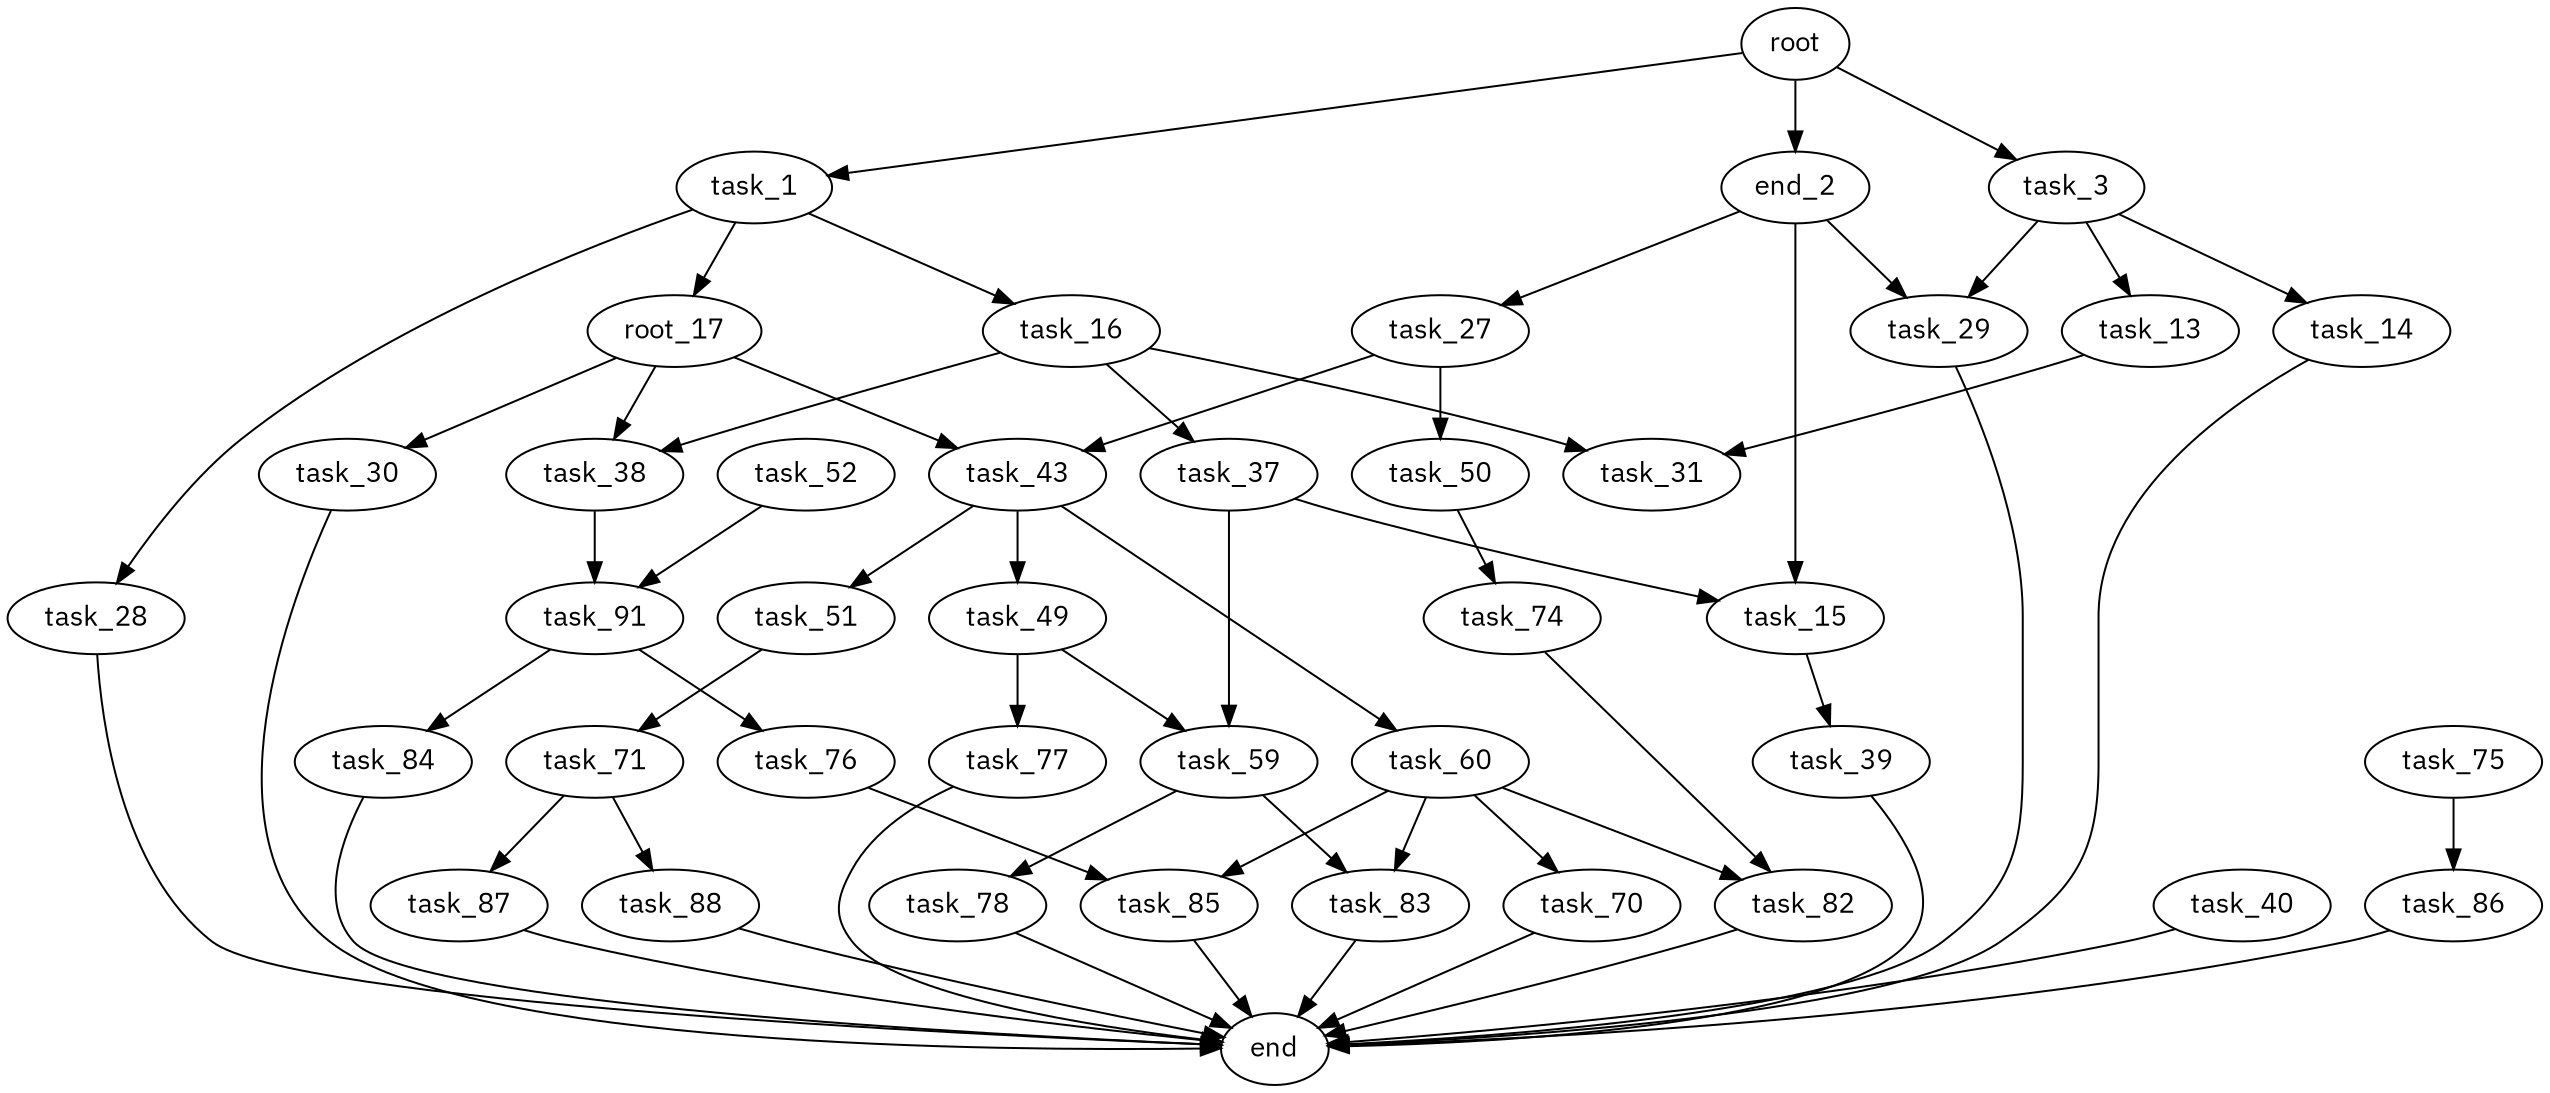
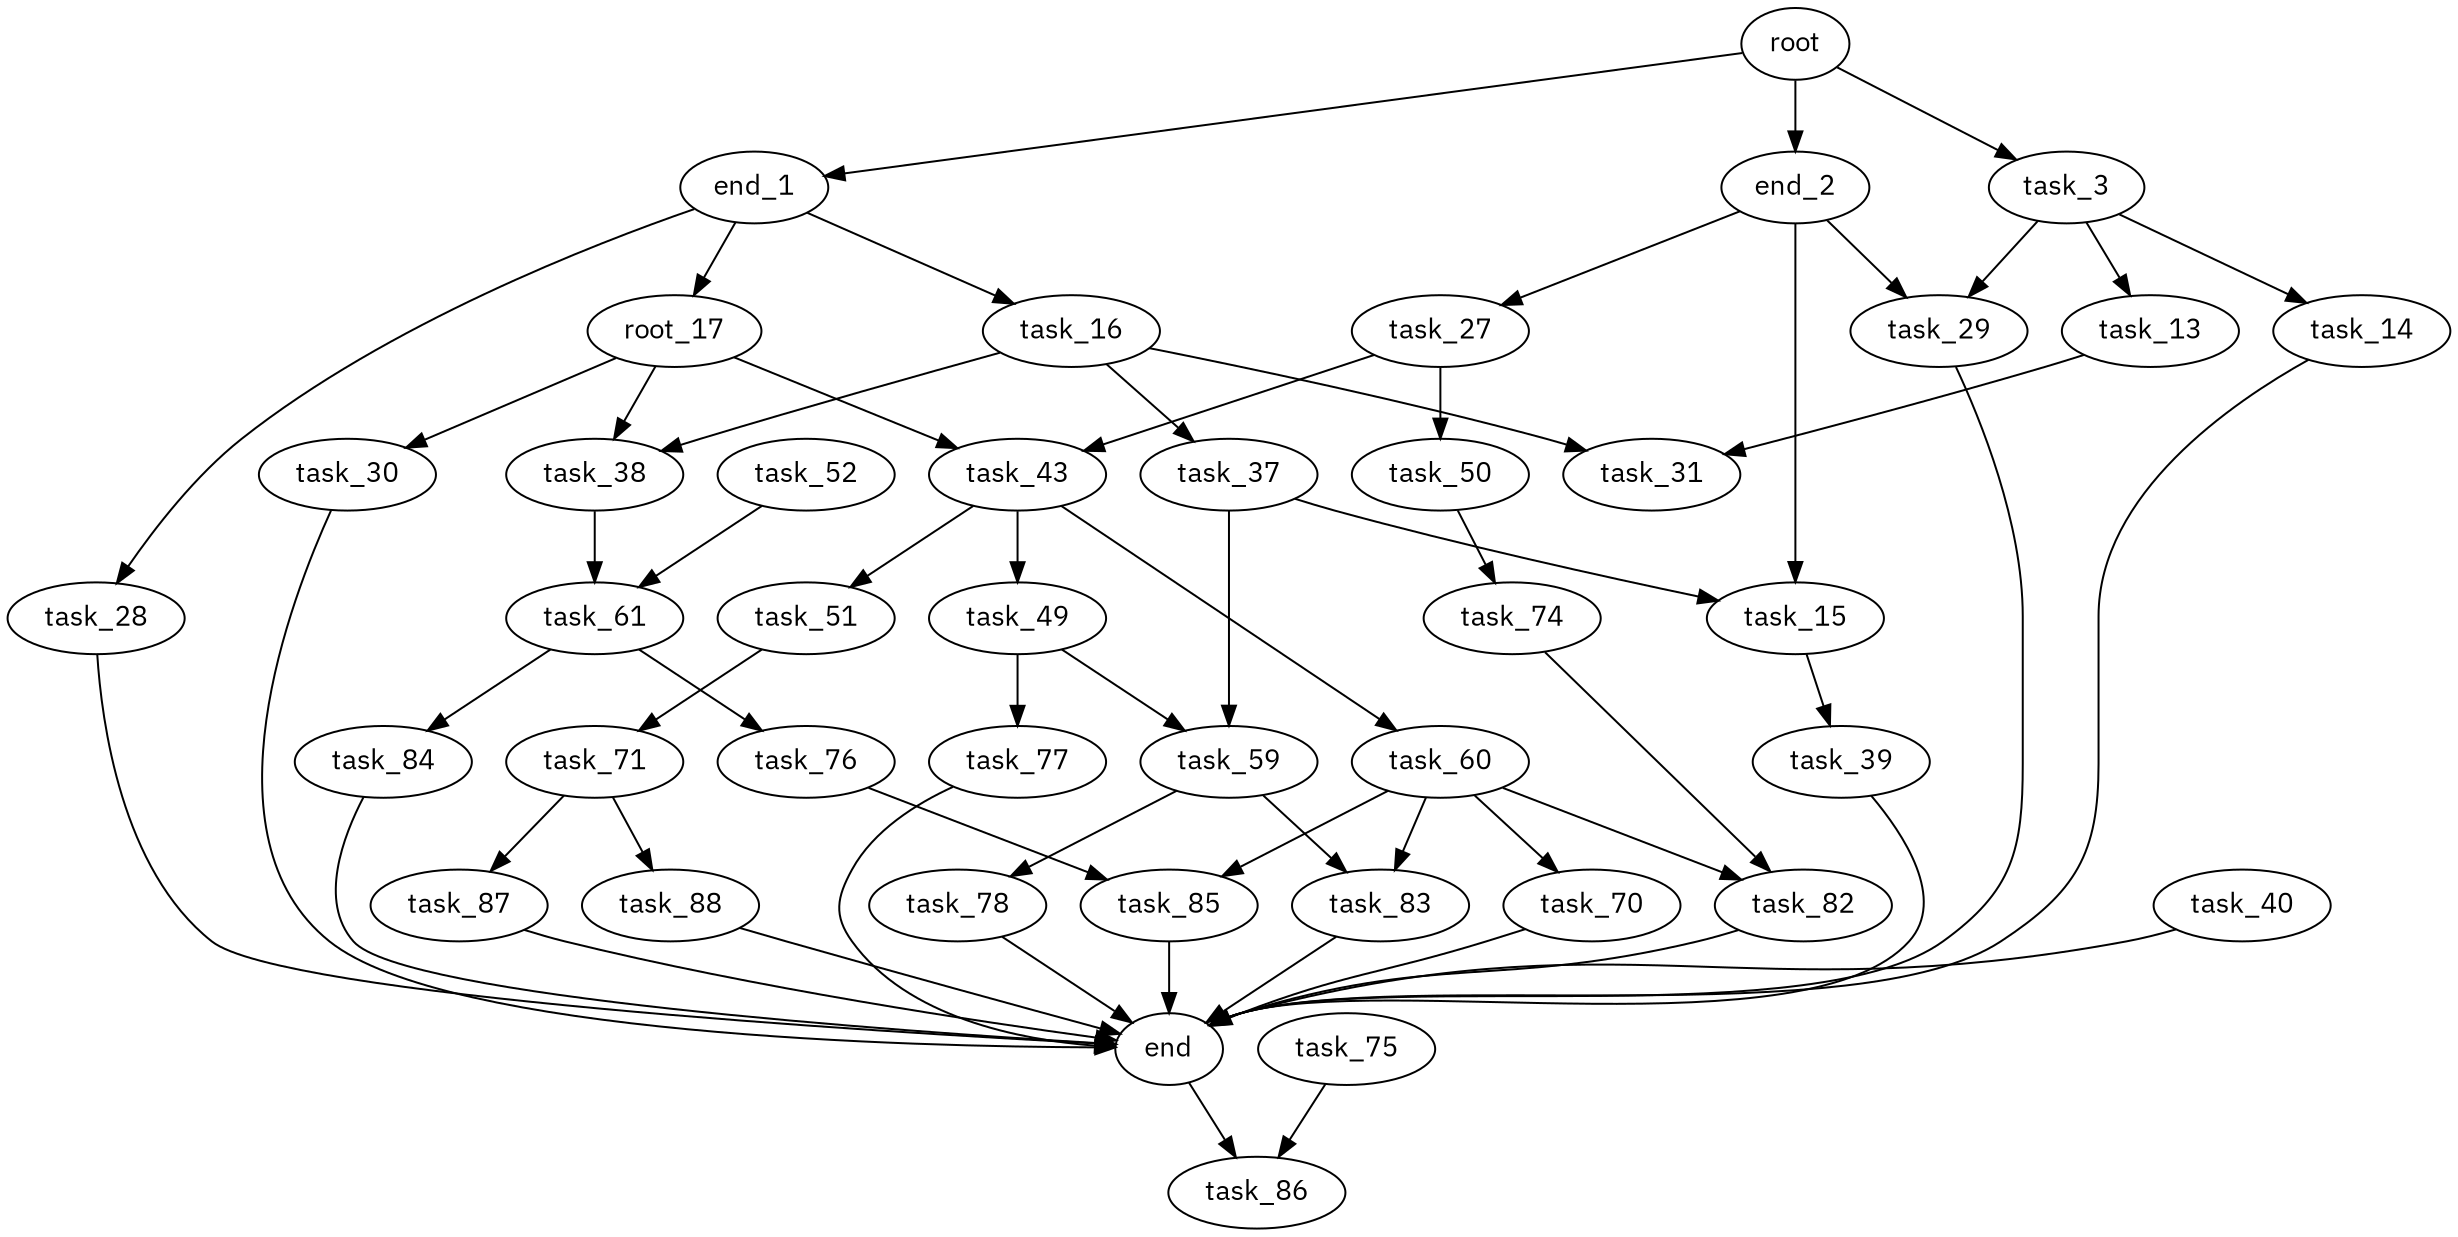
node "task_1": label "task_1" -> "end_1"
node "task_91": label "task_91" -> "task_61"
edge "task_86" -> "end": reversed
